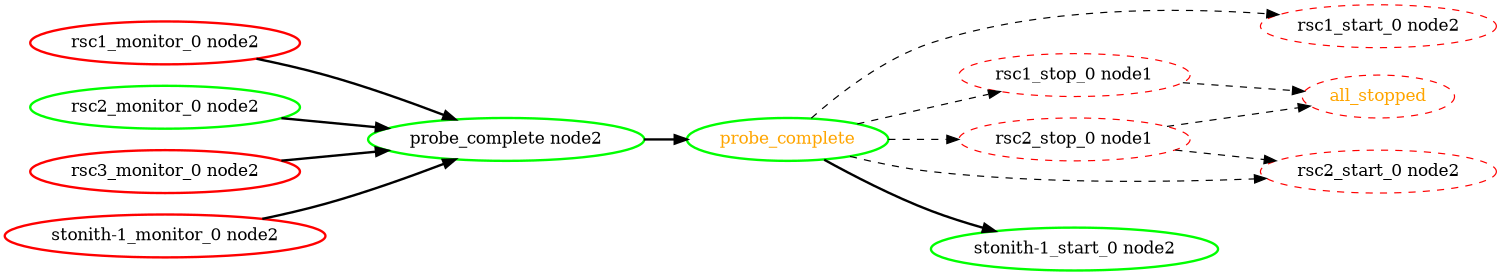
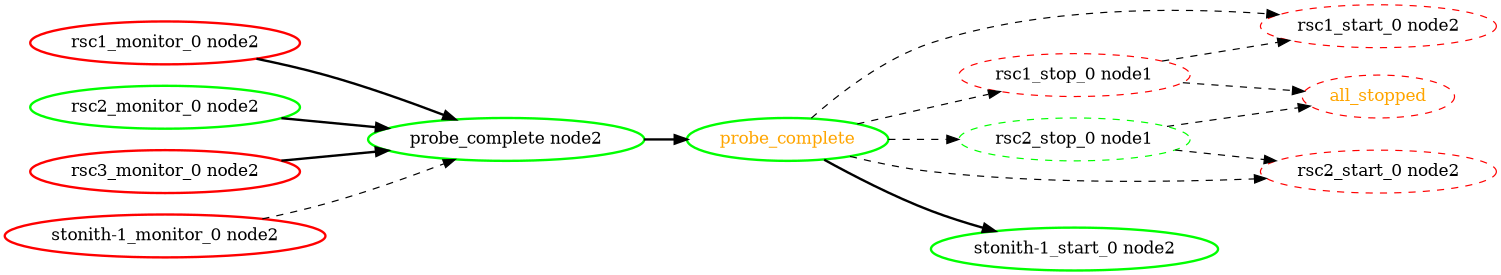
edge "rsc1_stop_0 node1" -> "rsc1_start_0 node2": added
node "rsc2_stop_0 node1": color red -> green
edge "stonith-1_monitor_0 node2" -> "probe_complete node2": style bold -> dashed
